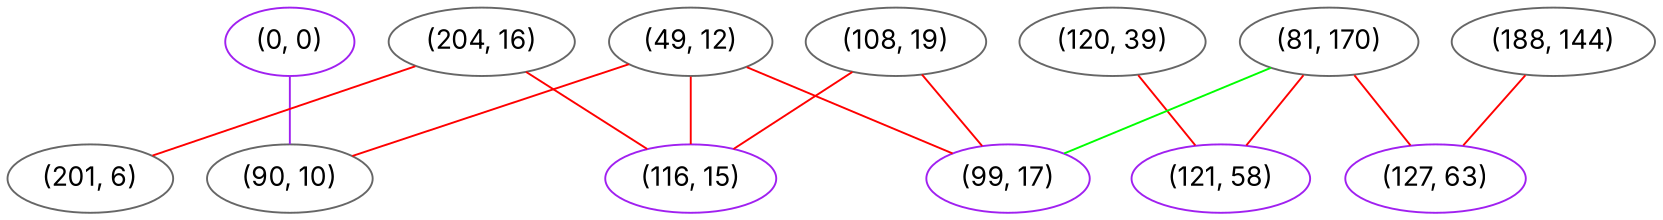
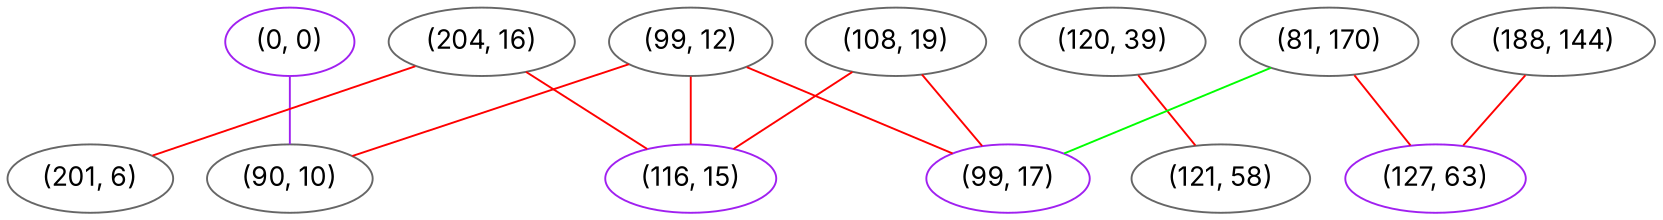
node "(49, 12)": label "(49, 12)" -> "(99, 12)"
edge "(81, 170)" -- "(121, 58)": removed
node "(121, 58)": color purple -> gray40
